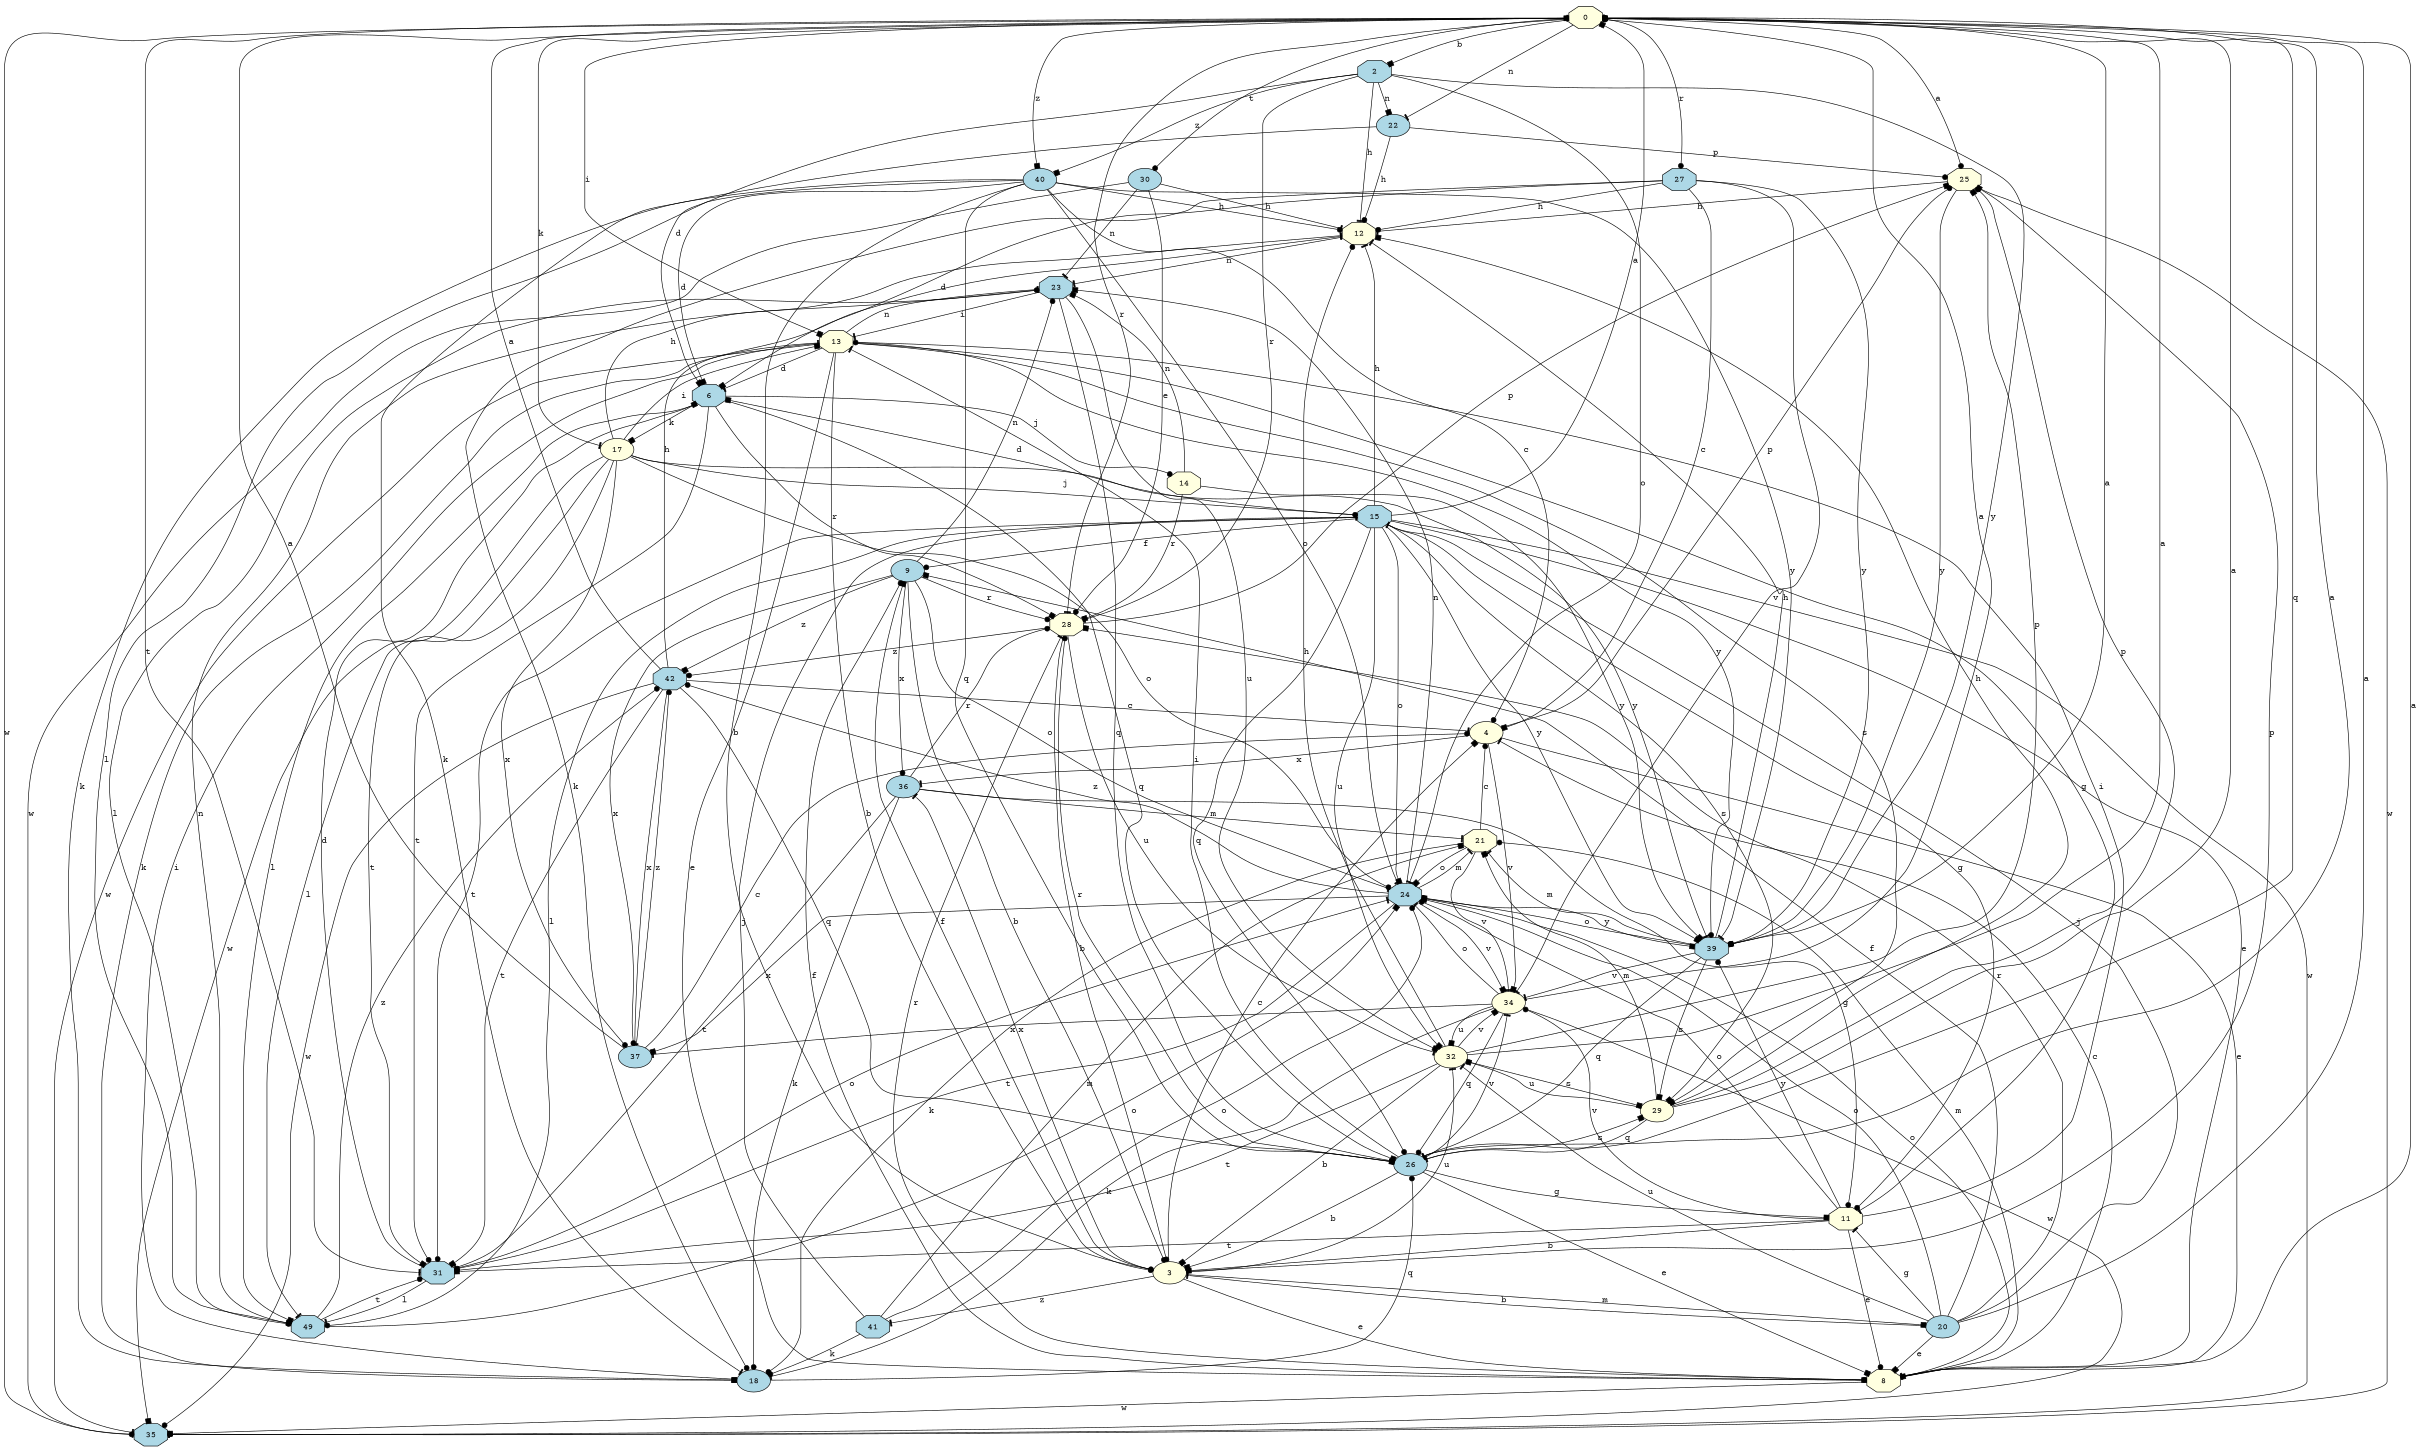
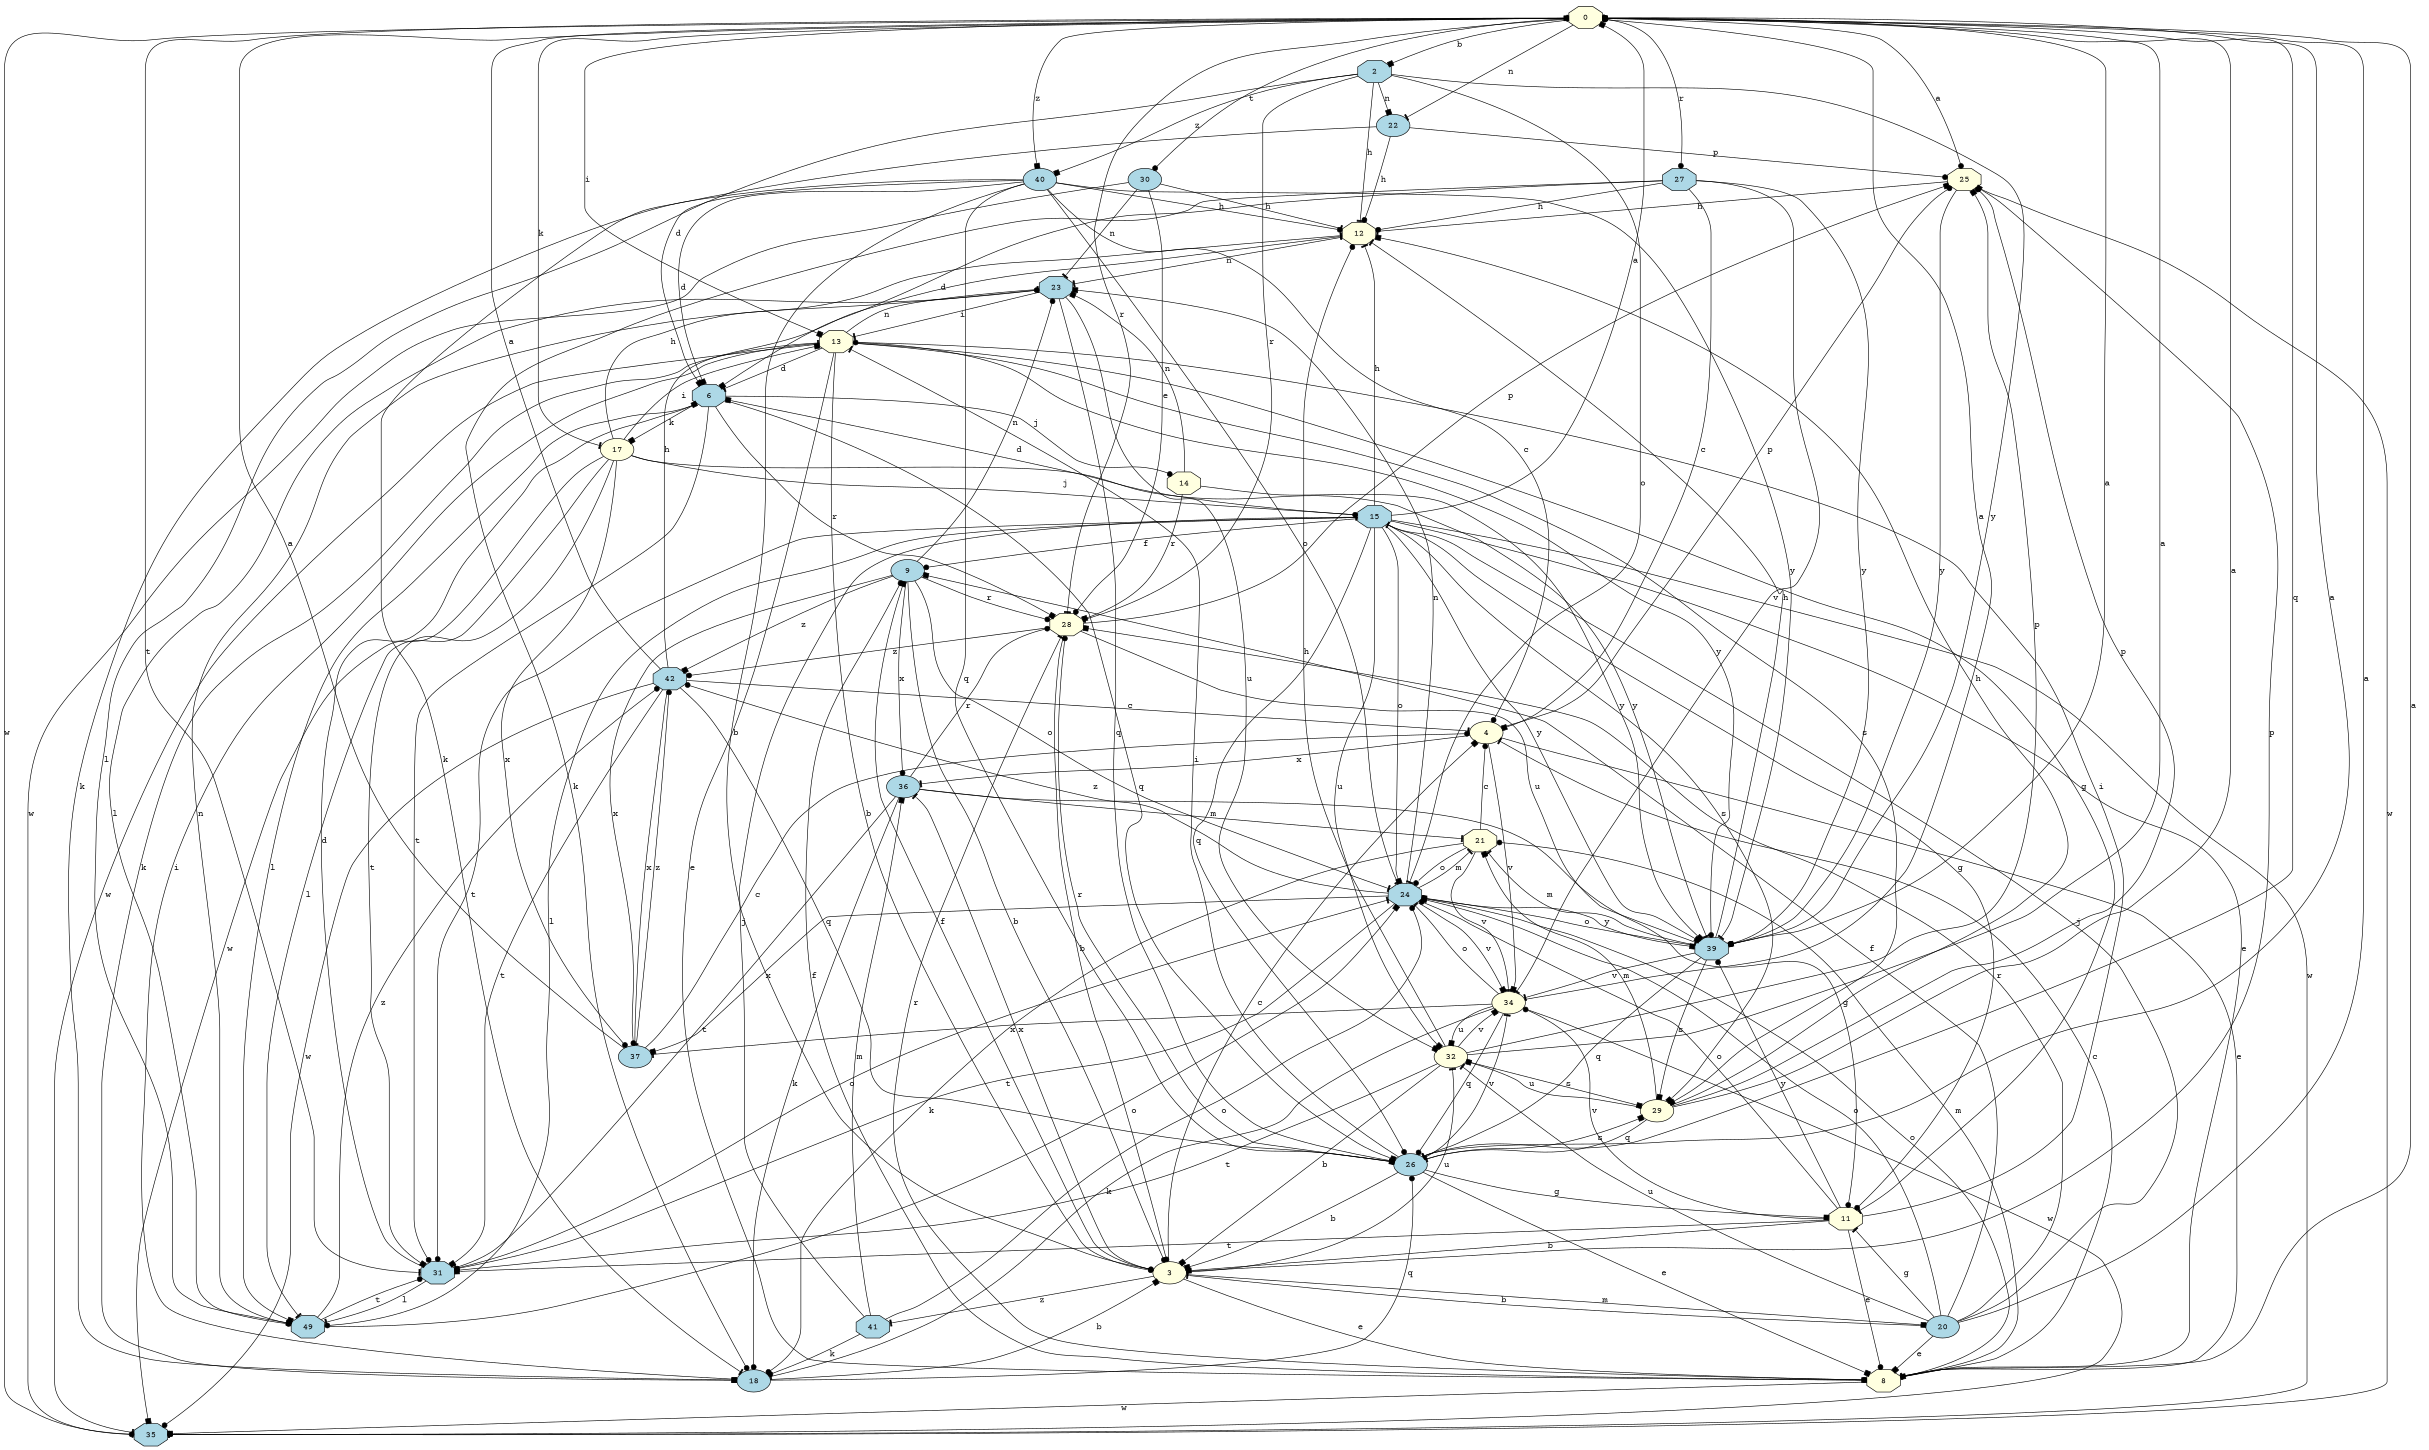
edge "17" -> "24": removed, label "o"
edge "21" -> "24": arrowhead box -> dot
edge "28" -> "32": now "28" -> "39"
edge "41" -> "21": now "41" -> "36"
edge "18" -> "3": added, label "b"
